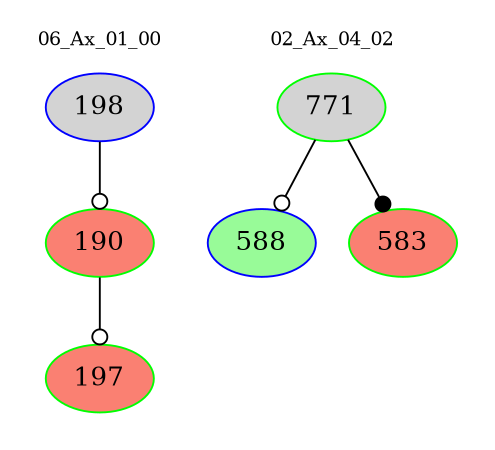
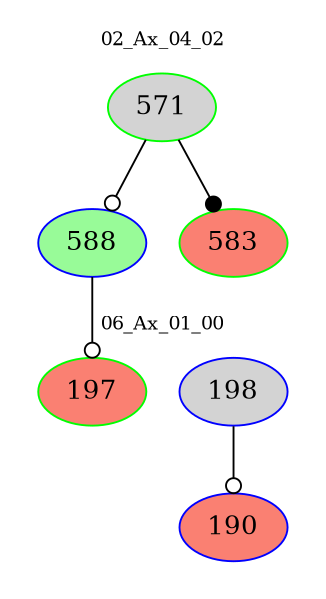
node "771": label "771" -> "571"
node "190": color green -> blue
edge "190" -> "197": now "588" -> "197"
